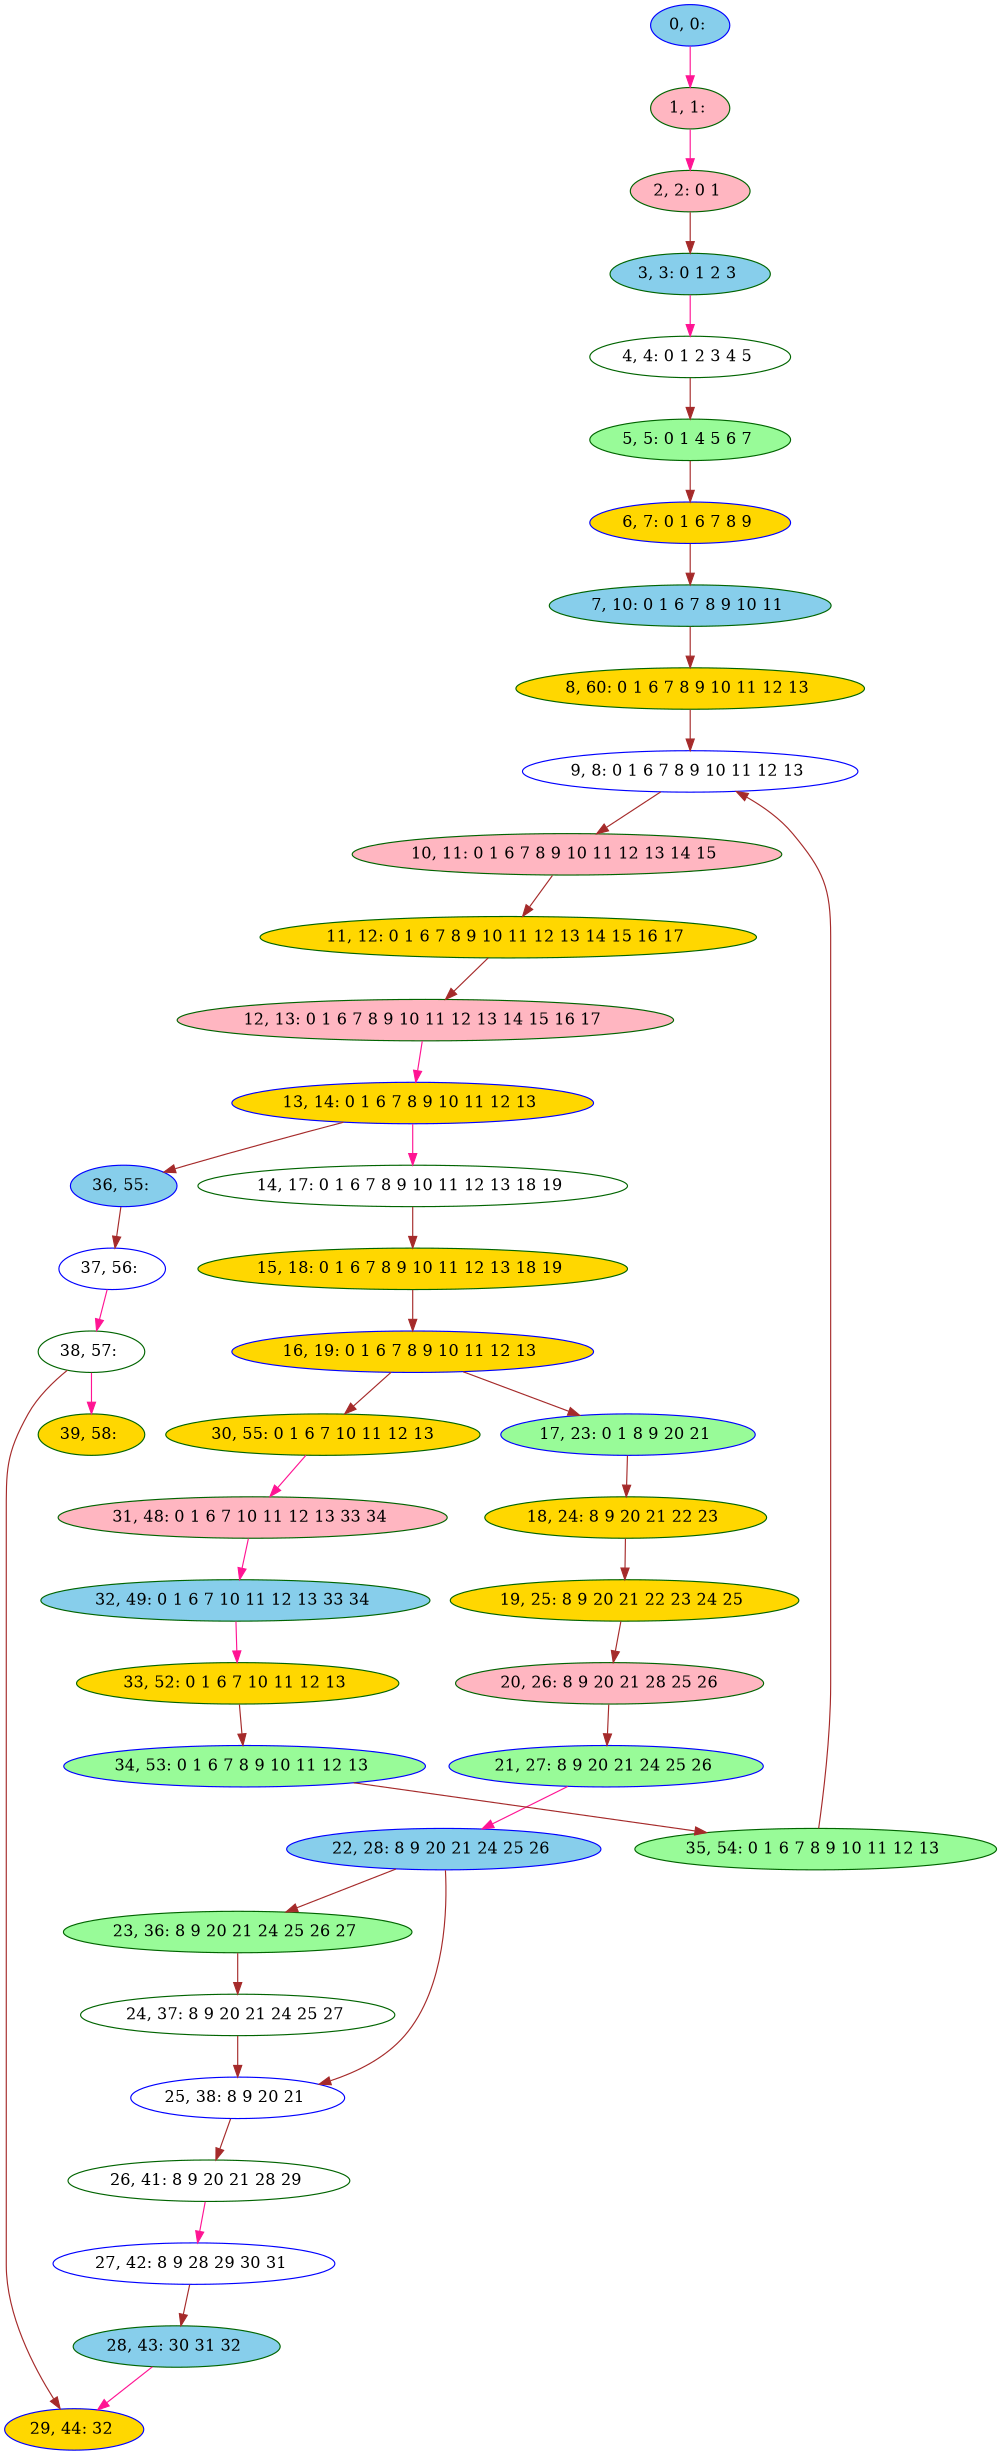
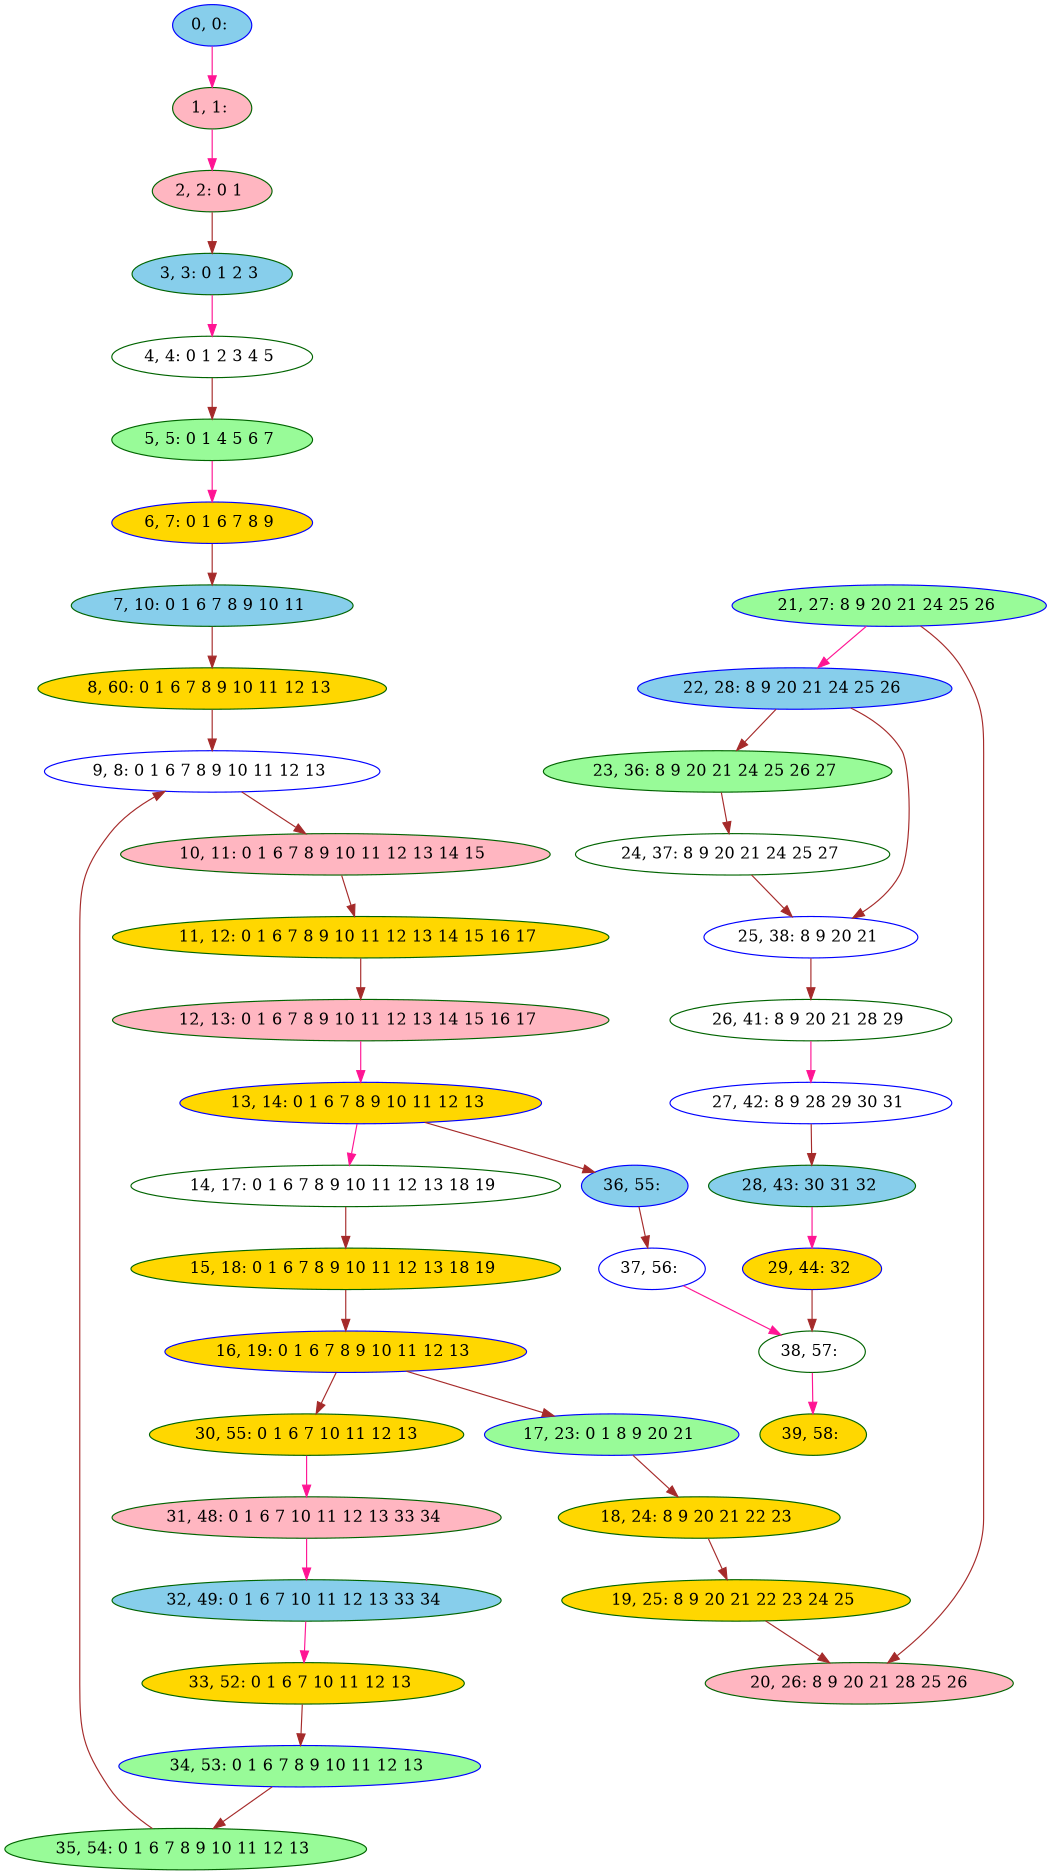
edge "5, 5: 0 1 4 5 6 7" -> "6, 7: 0 1 6 7 8 9": color brown -> deeppink
edge "20, 26: 8 9 20 21 28 25 26" -> "21, 27: 8 9 20 21 24 25 26": reversed
edge "38, 57:" -> "29, 44: 32": reversed
